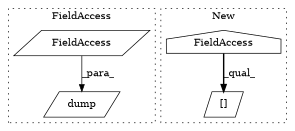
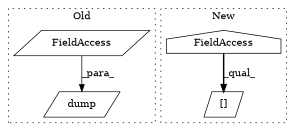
cluster "FieldAccess": label "FieldAccess" -> "Old"
